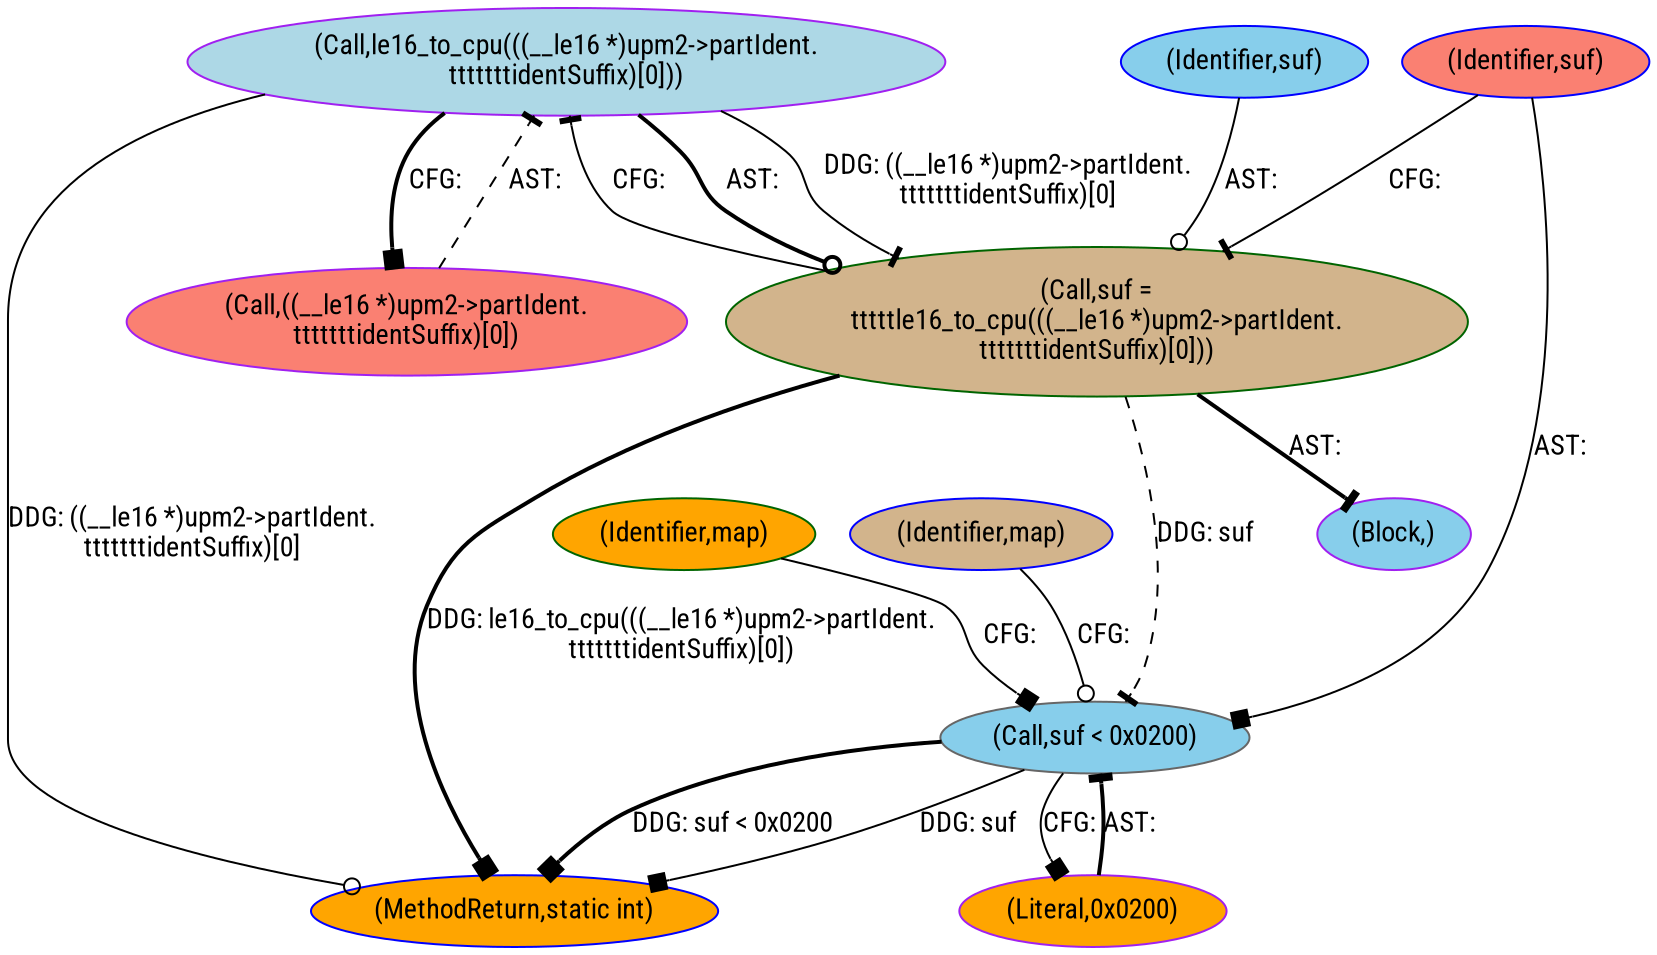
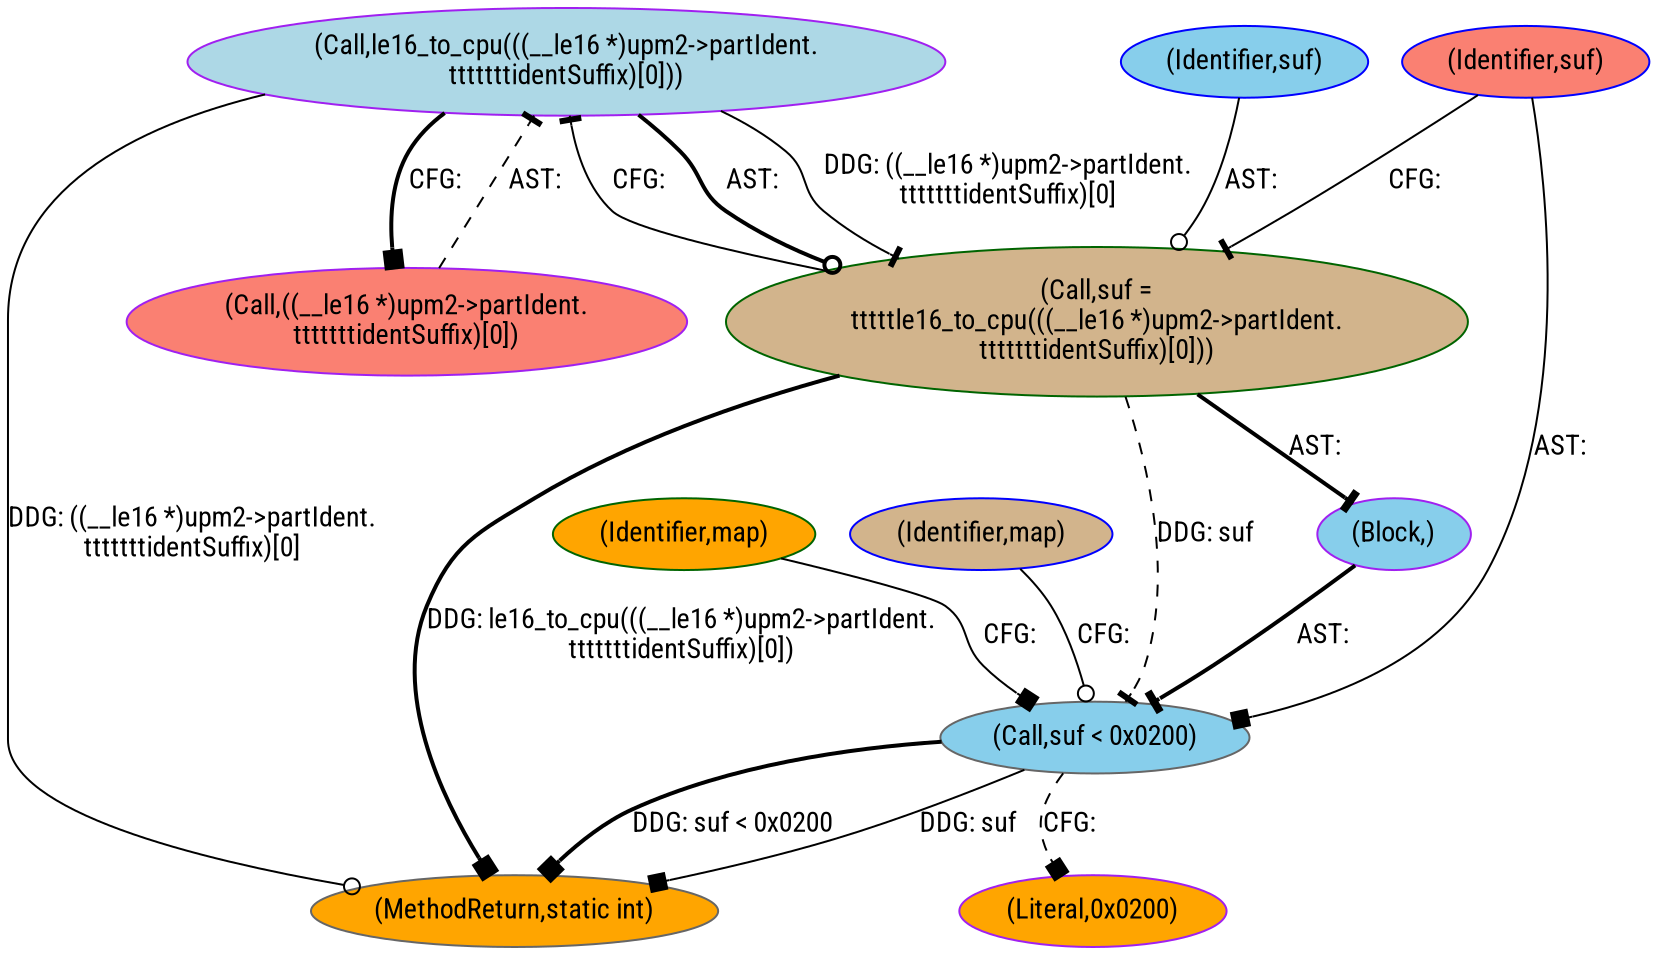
edge "(Call,suf < 0x0200)" -> "(Literal,0x0200)": style solid -> dashed
edge "(Literal,0x0200)" -> "(Call,suf < 0x0200)": now "(Block,)" -> "(Call,suf < 0x0200)"
node "(MethodReturn,static int)": color blue -> gray40
